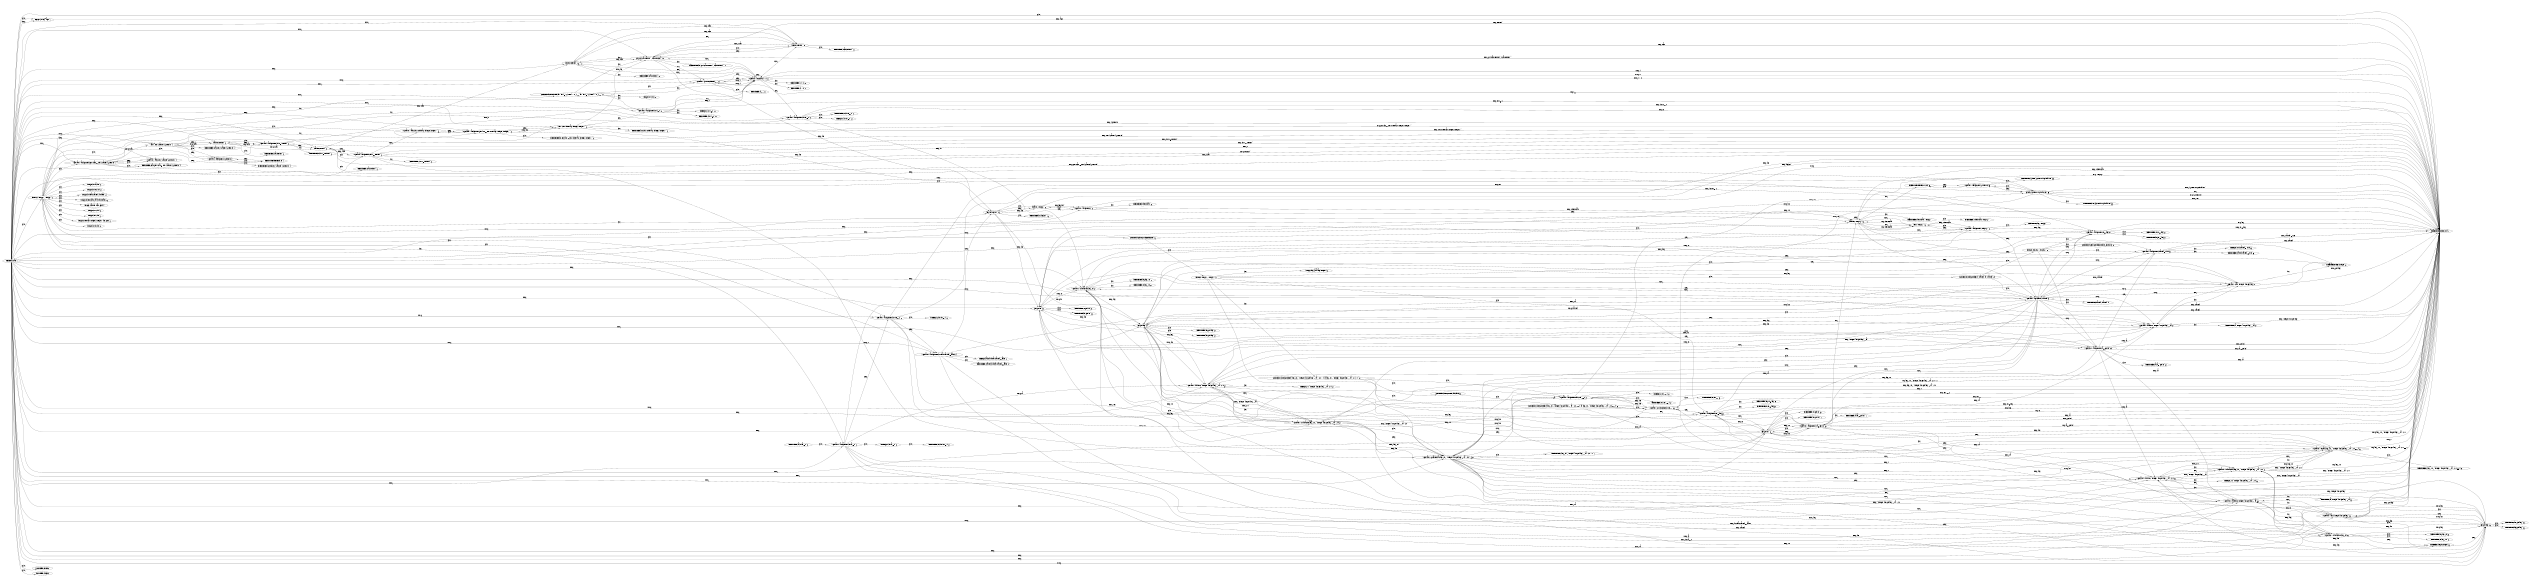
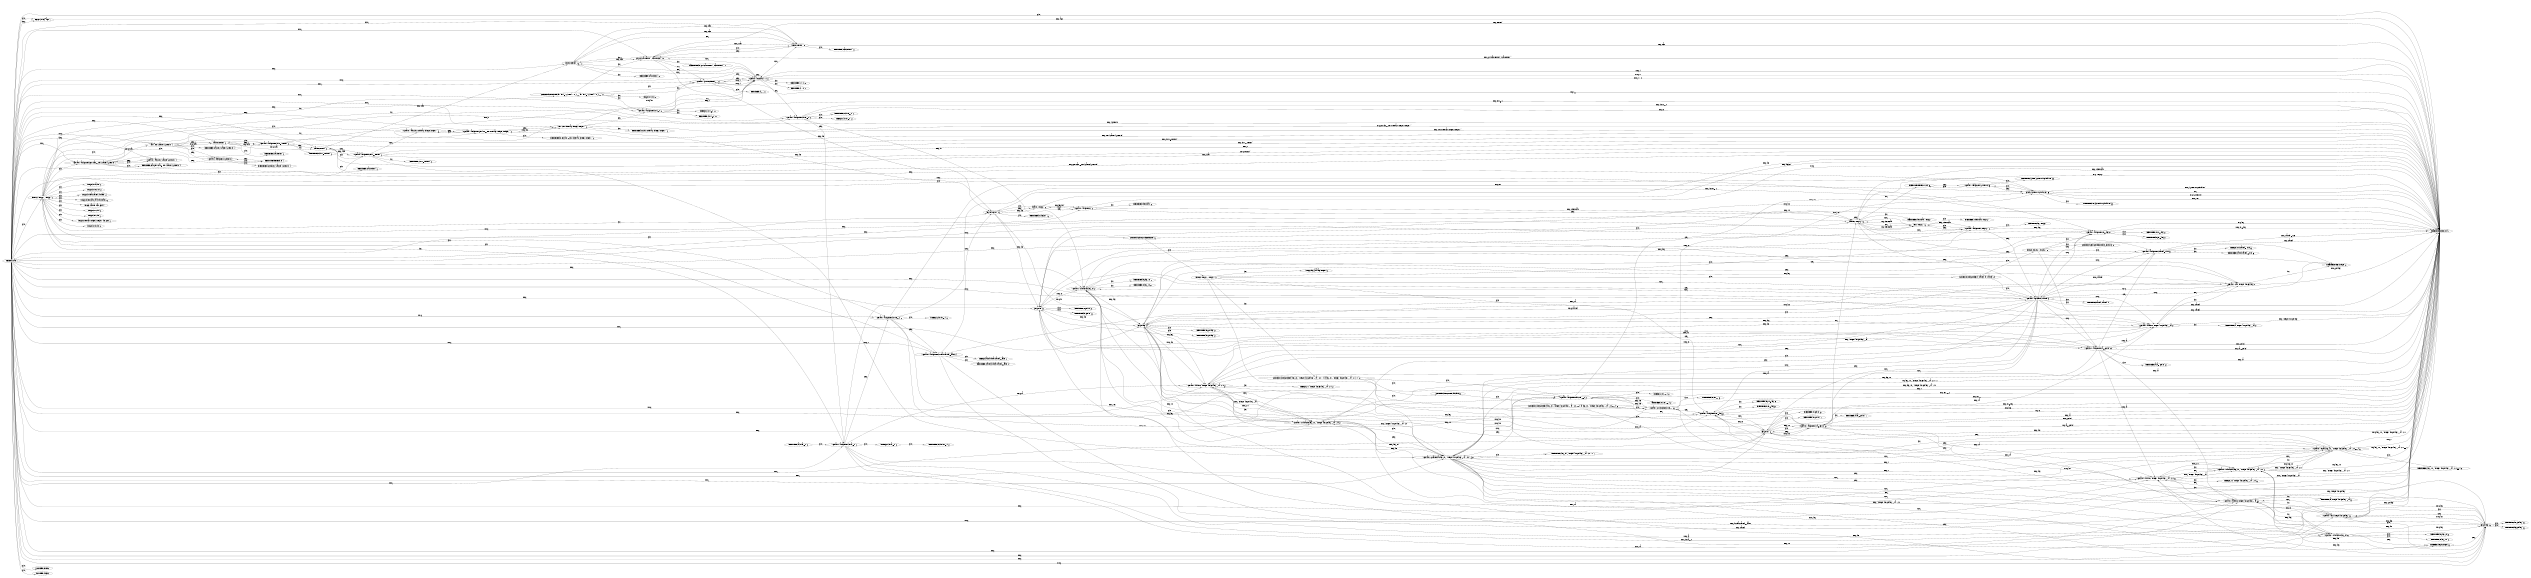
edge "(<init>,new TreeMap<Integer, Integer>())" -> "(put,put(scan.nextInt(), scan.nextInt()))": now "(<init>,new TreeMap<Integer, Integer>())" -> "(<operator>.postIncrement,i++)"
edge "(println,System.out.println(res))" -> "(<operator>.postIncrement,res++)": reversed
edge "(<operator>.assignment,int _x = 0)" -> "(<operator>.assignment,int _a = 0)": added, label "CFG:"
